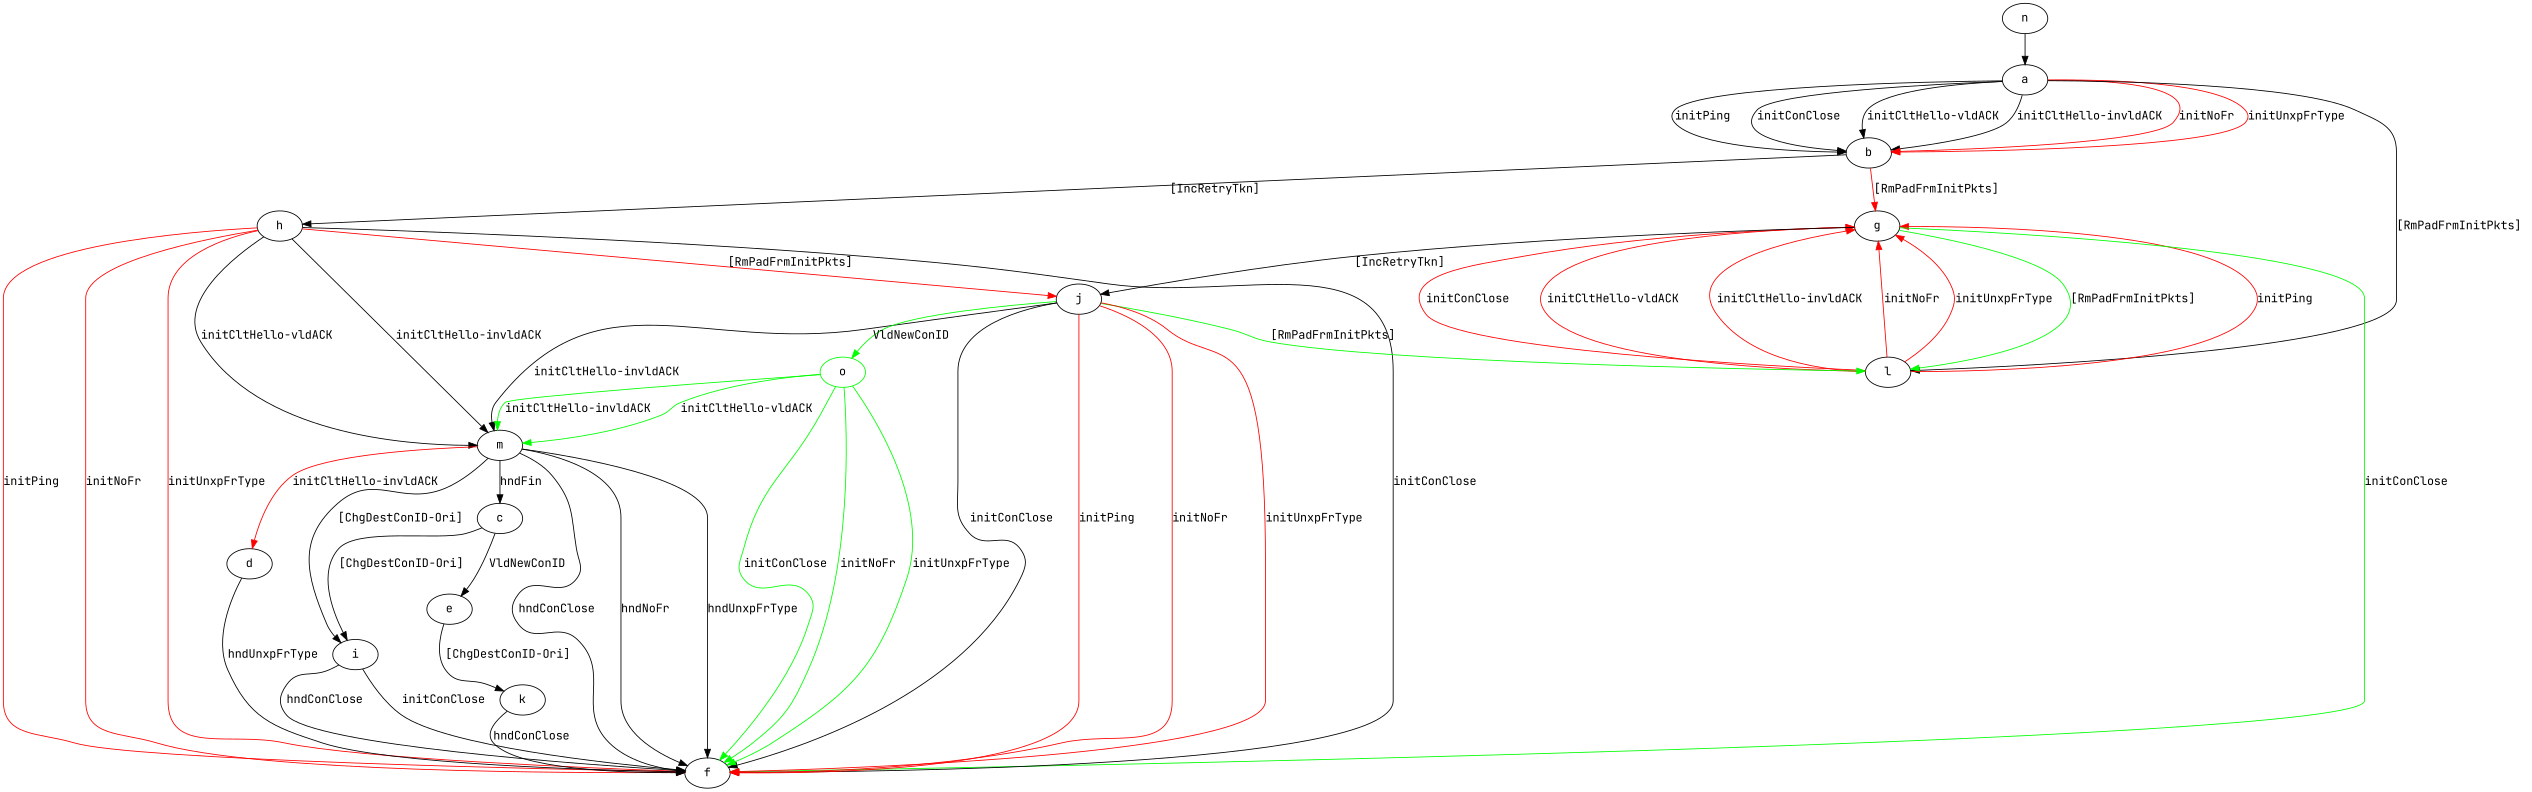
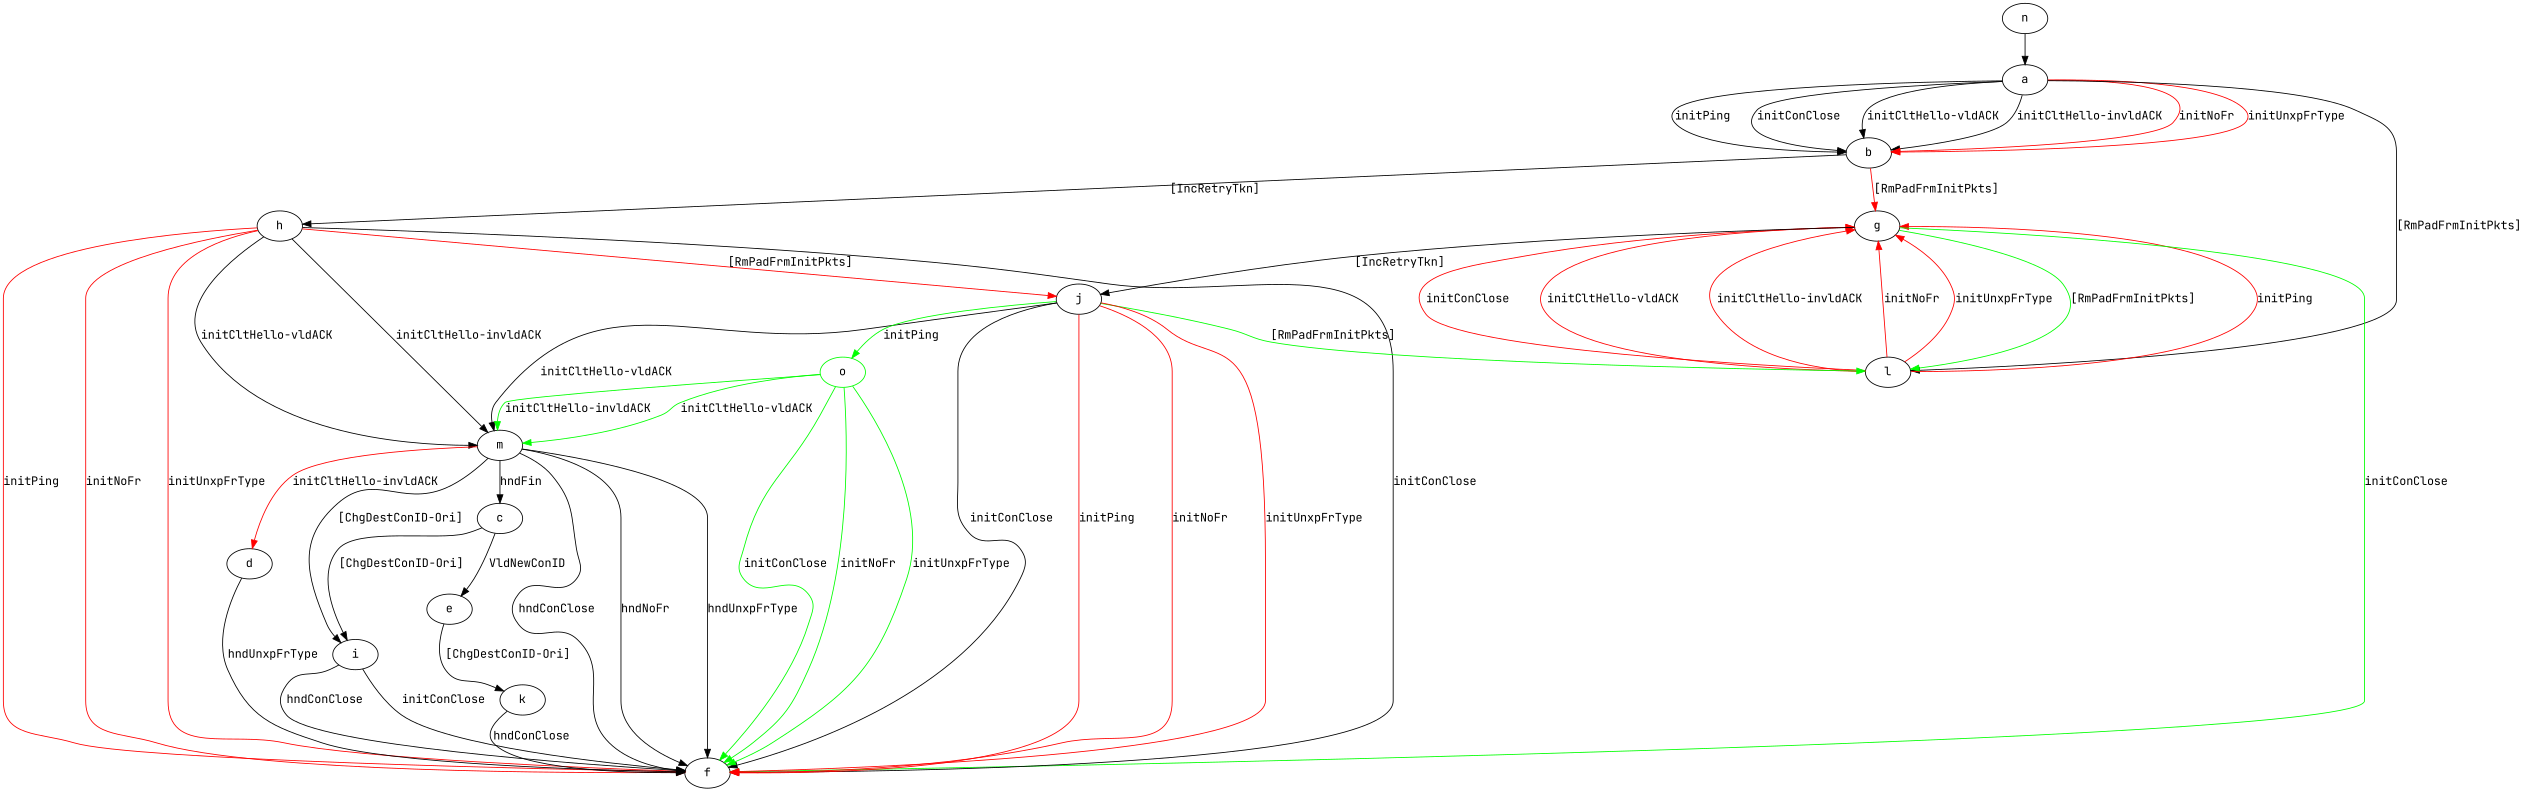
edge "j" -> "o": label "VldNewConID " -> "initPing "
edge "j" -> "m": label "initCltHello-invldACK " -> "initCltHello-vldACK "
